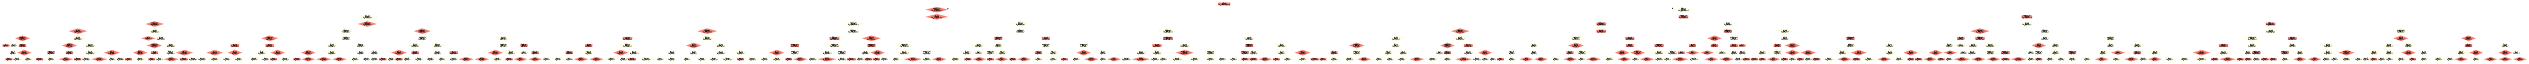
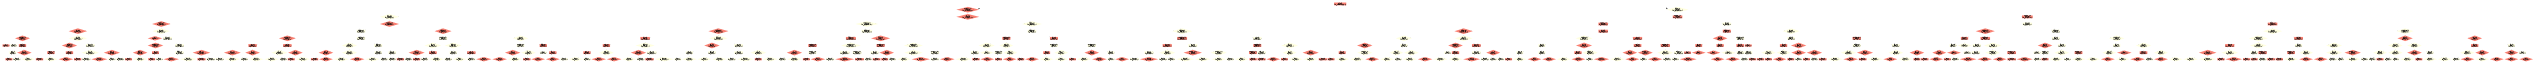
node "gini = 0.4937 samples = 173 value = [20, 1, 116, 36, 0]": added
node "gini = 0.015 samples = 530 value = [2, 0, 526, 2, 0]": fillcolor salmon -> lightyellow
node "gini = 0.6245 samples = 243 value = [132, 13, 53, 42, 3]": removed
node "gini = 0.4488 samples = 494 value = [7, 117, 4, 347, 19]": removed
